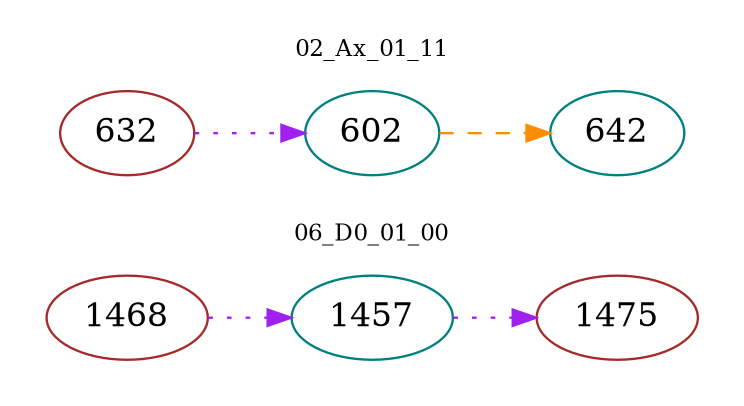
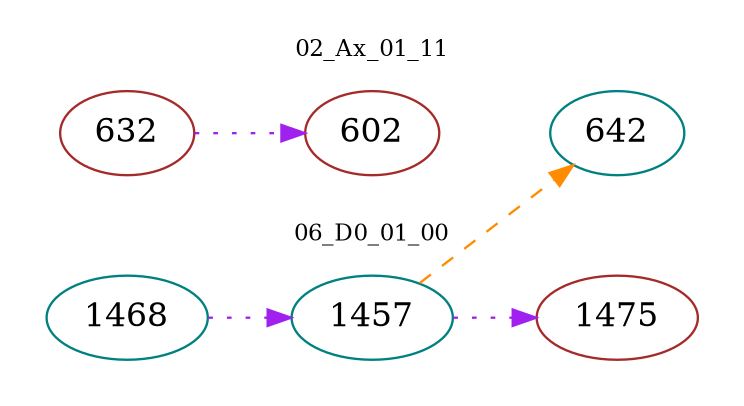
node "602": color teal -> brown
edge "602" -> "642": now "1457" -> "642"
node "1468": color brown -> teal
